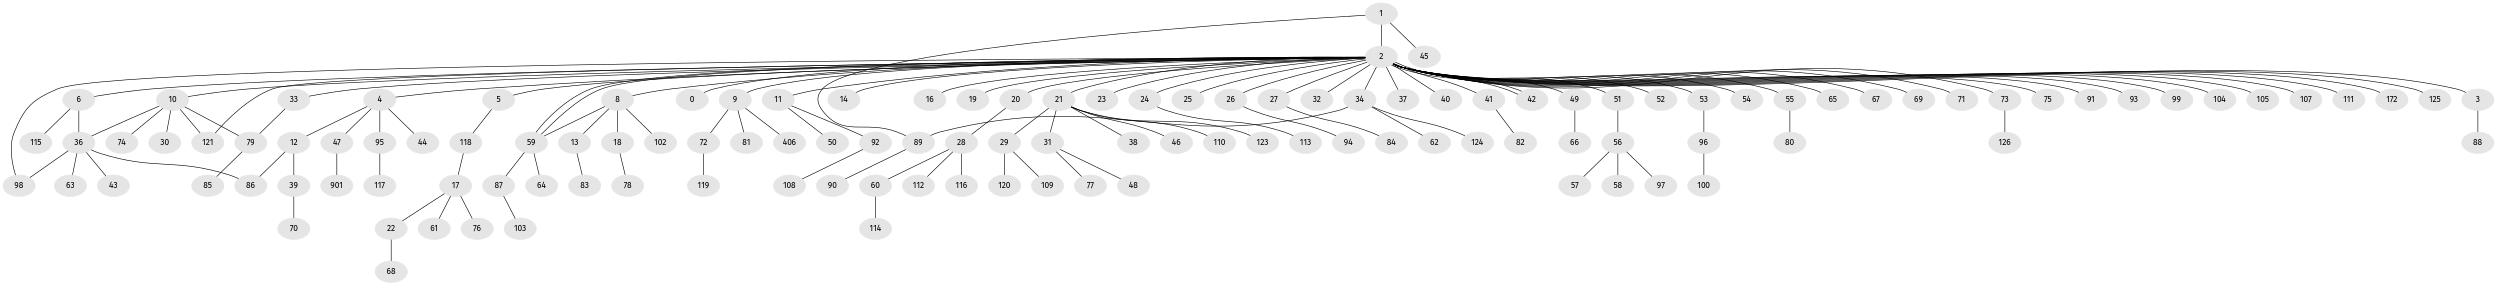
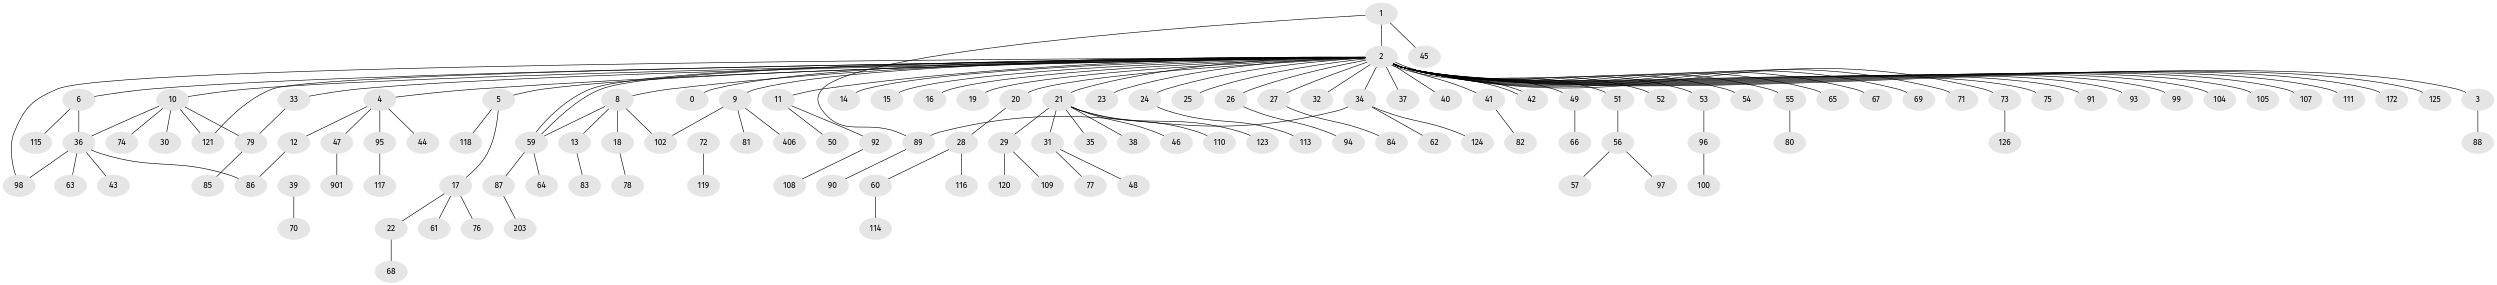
node "15": added
edge "9" -- "72": now "9" -- "102"
node "35": added
edge "12" -- "39": removed
edge "118" -- "17": now "5" -- "17"
node "112": removed
node "58": removed
node "103": label "103" -> "203"
